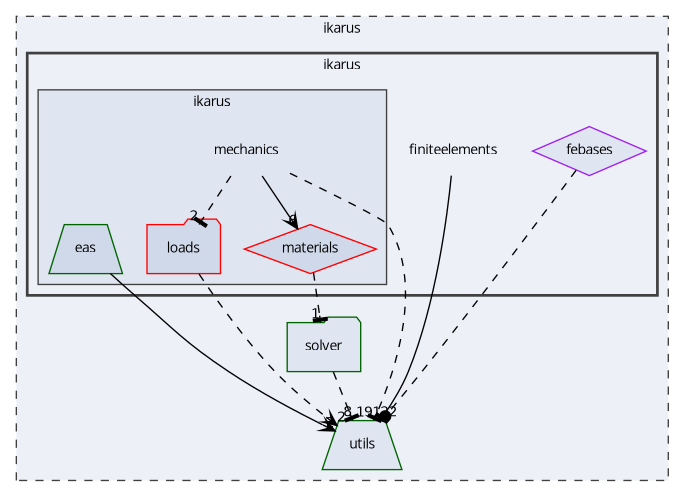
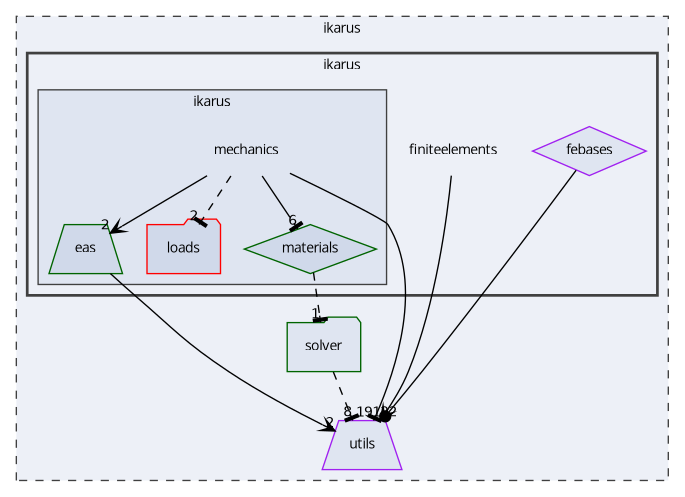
edge "mechanics" -> "materials": arrowhead vee -> tee
edge "mechanics" -> "eas": added
node "materials": color red -> darkgreen
edge "mechanics" -> "utils": style dashed -> solid
edge "febases" -> "utils": style dashed -> solid
edge "finiteelements" -> "utils": arrowhead tee -> vee
edge "loads" -> "utils": removed
node "utils": color darkgreen -> purple
